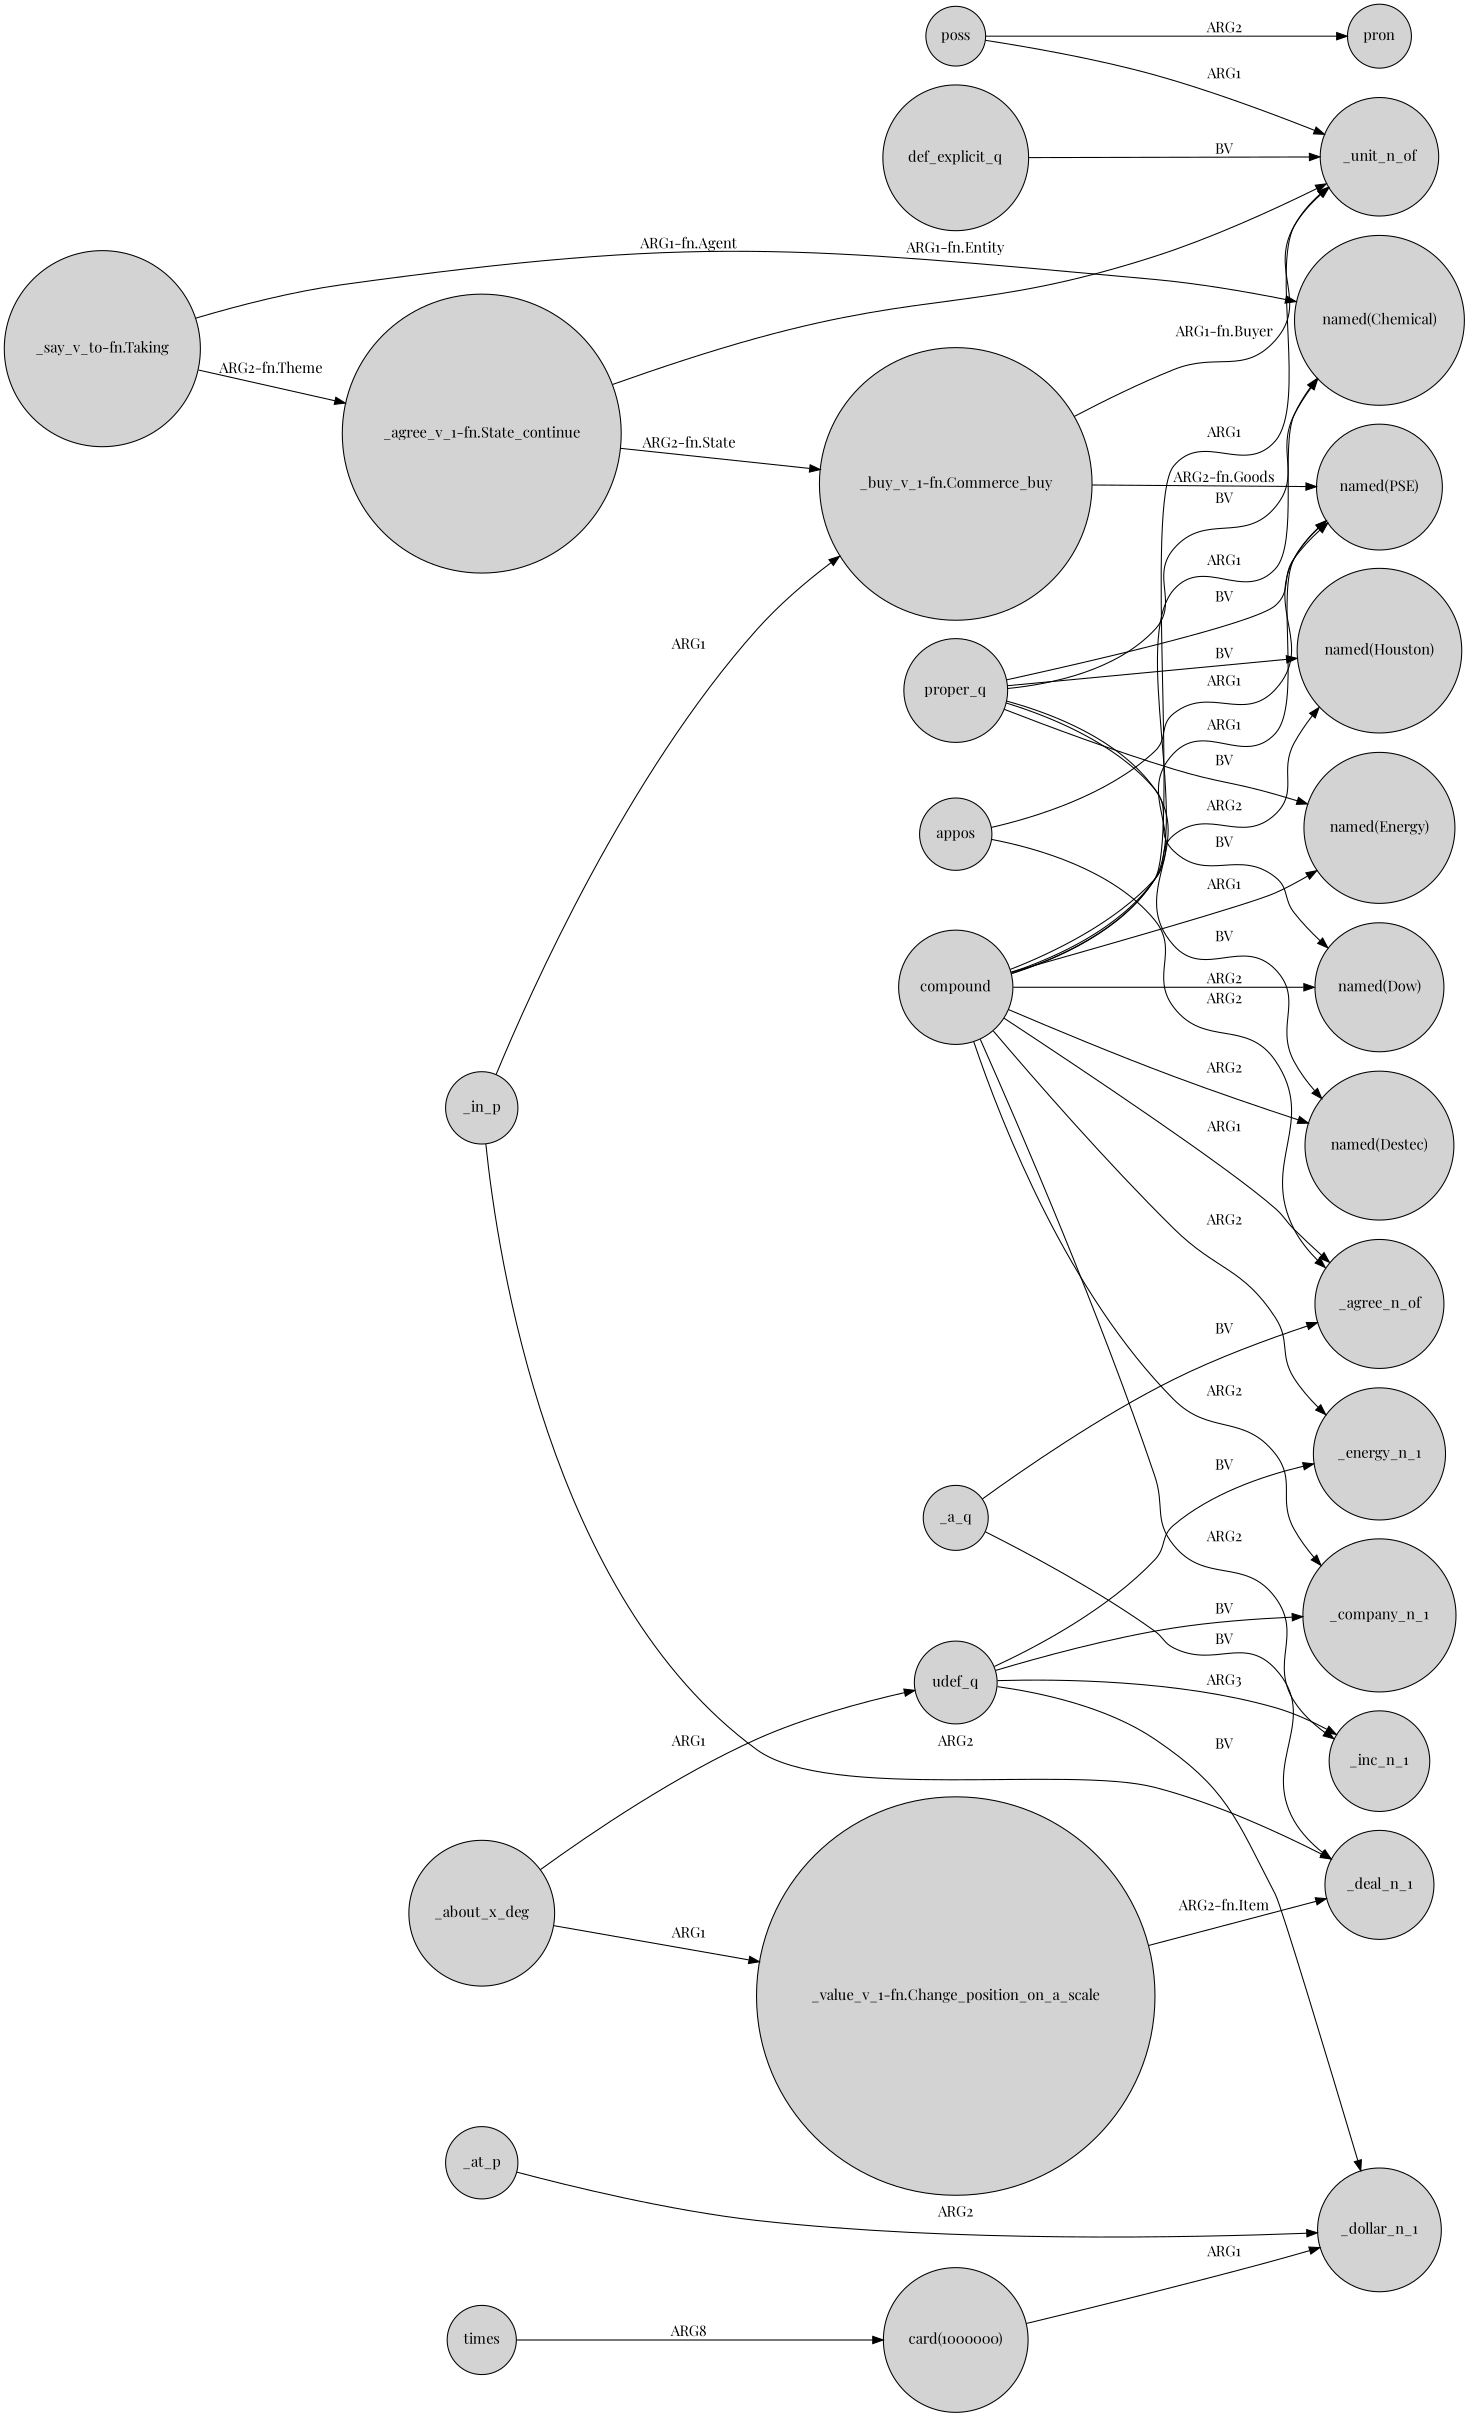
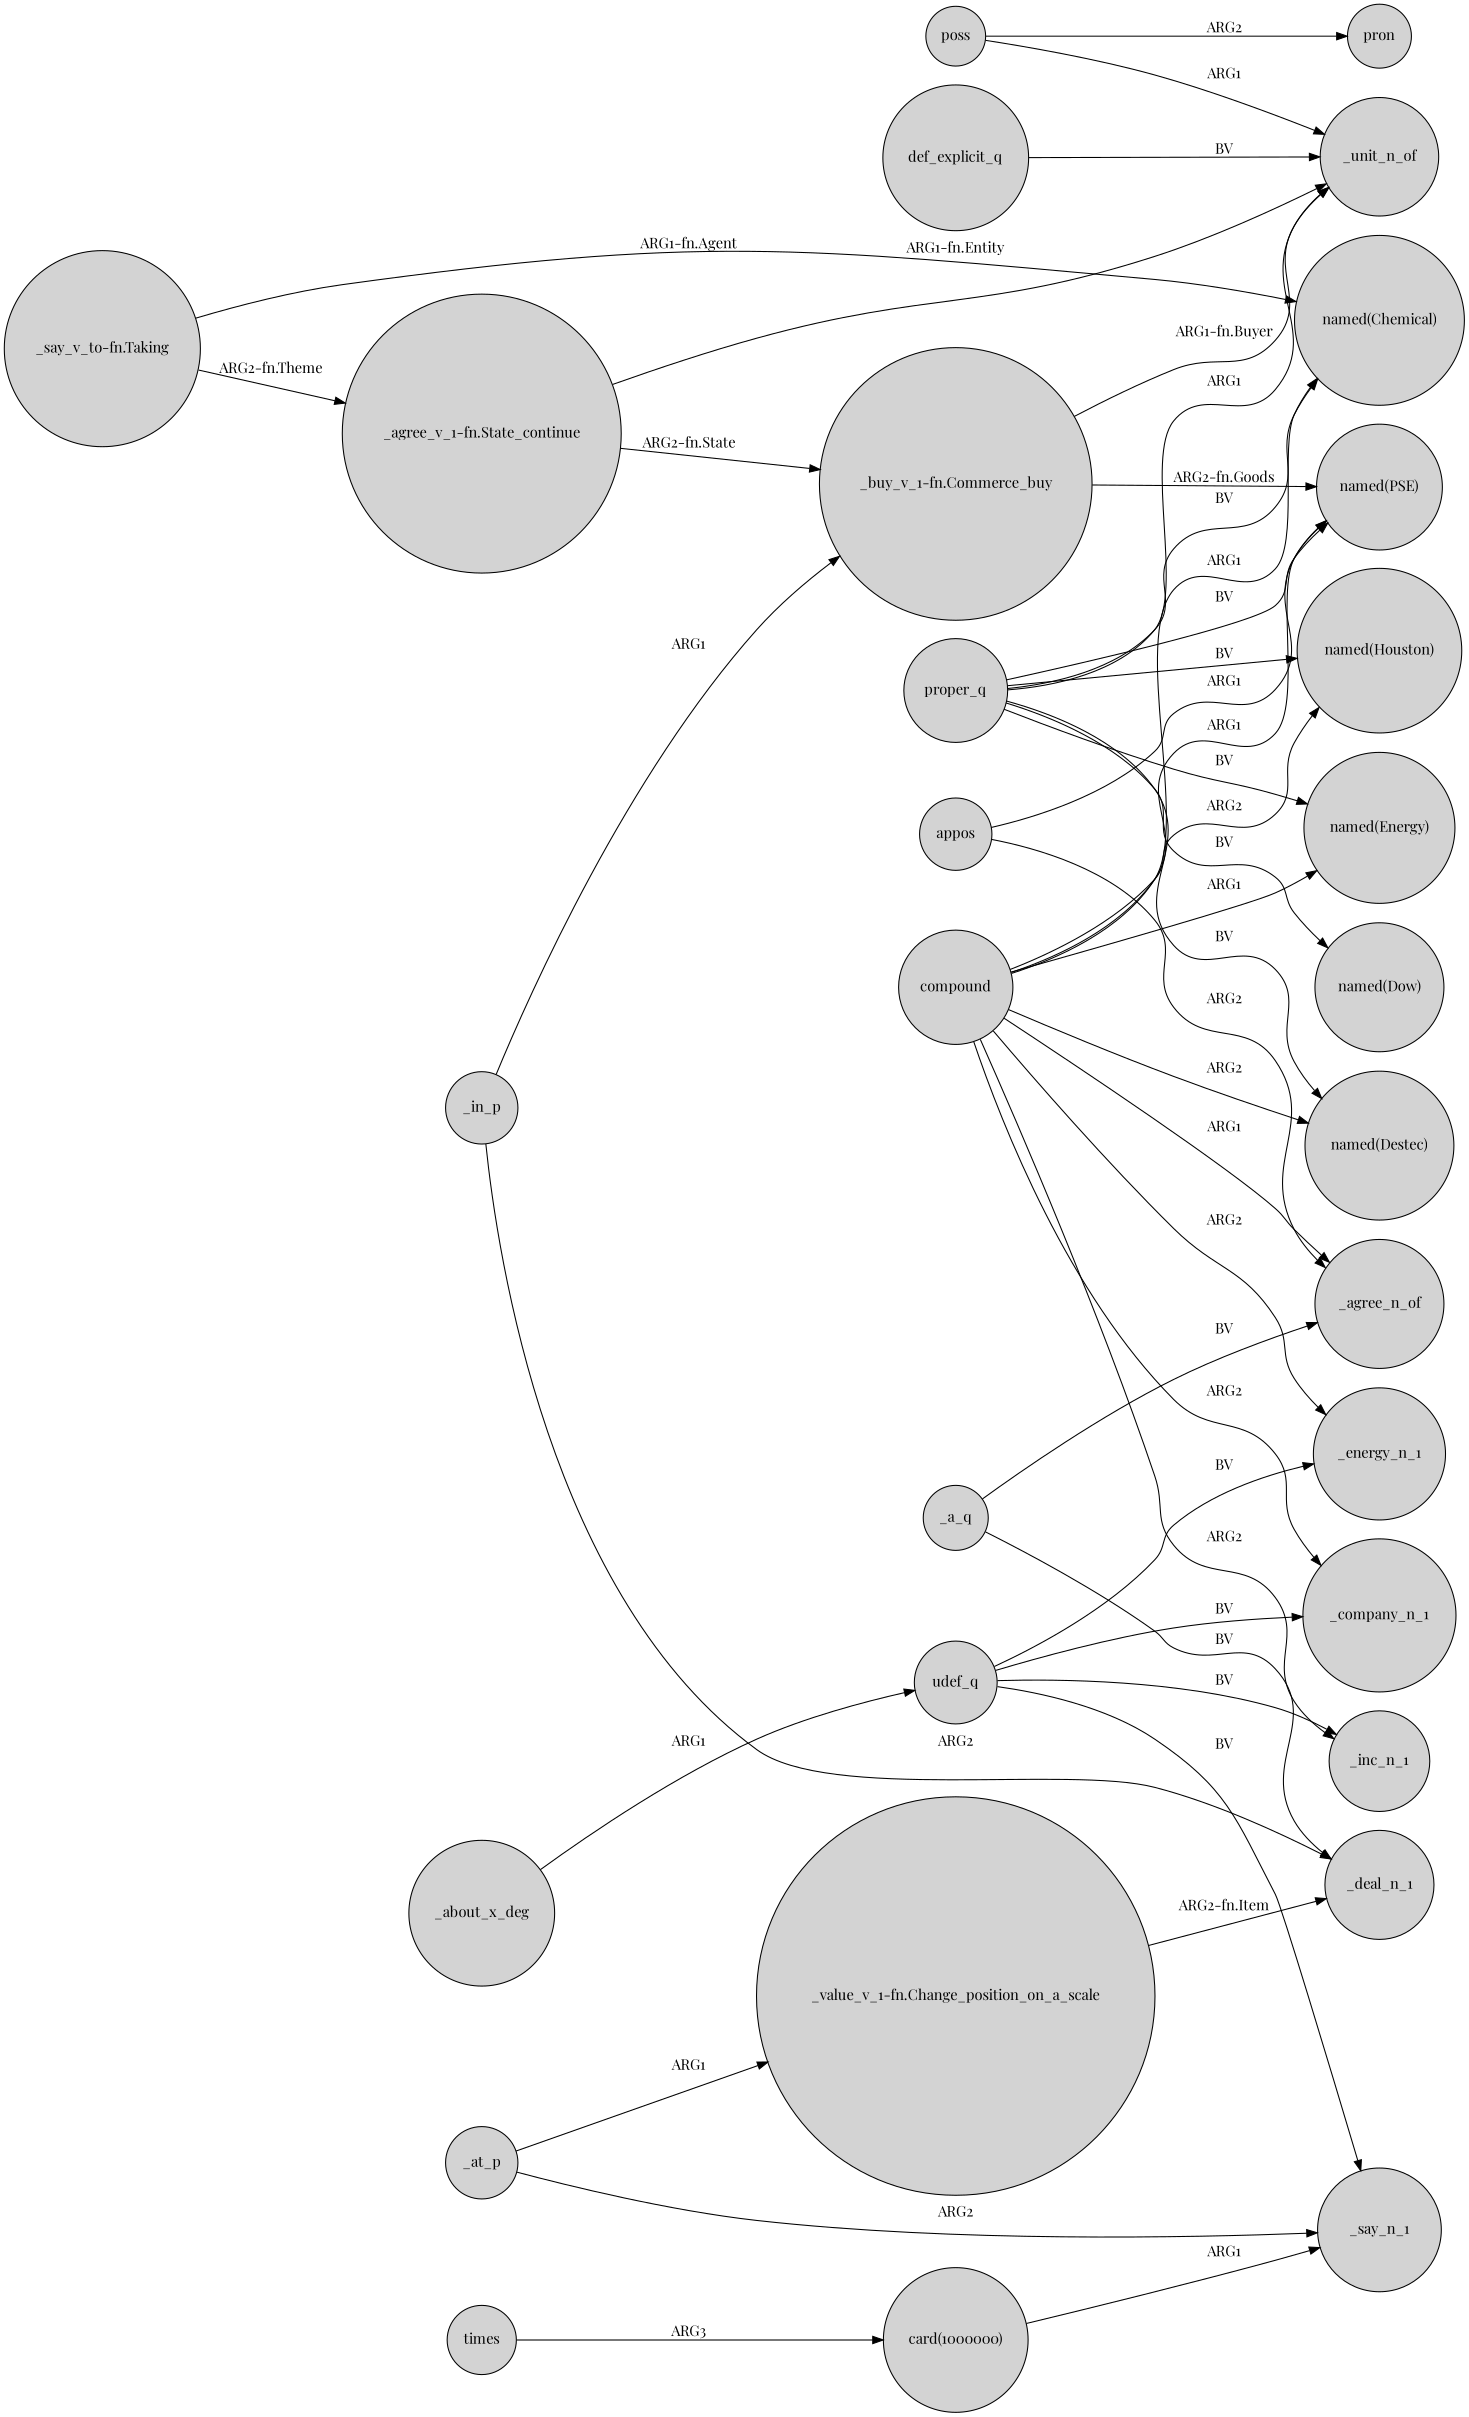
edge "compound" -> "_unit_n_of": now "proper_q" -> "_unit_n_of"
edge "compound" -> "named(Dow)": removed, label "ARG2"
edge "udef_q" -> "_inc_n_1": label "ARG3" -> "BV"
edge "_about_x_deg" -> "_value_v_1-fn.Change_position_on_a_scale": now "_at_p" -> "_value_v_1-fn.Change_position_on_a_scale"
node "_dollar_n_1": label "_dollar_n_1" -> "_say_n_1"
edge "times" -> "card(1000000)": label "ARG8" -> "ARG3"
